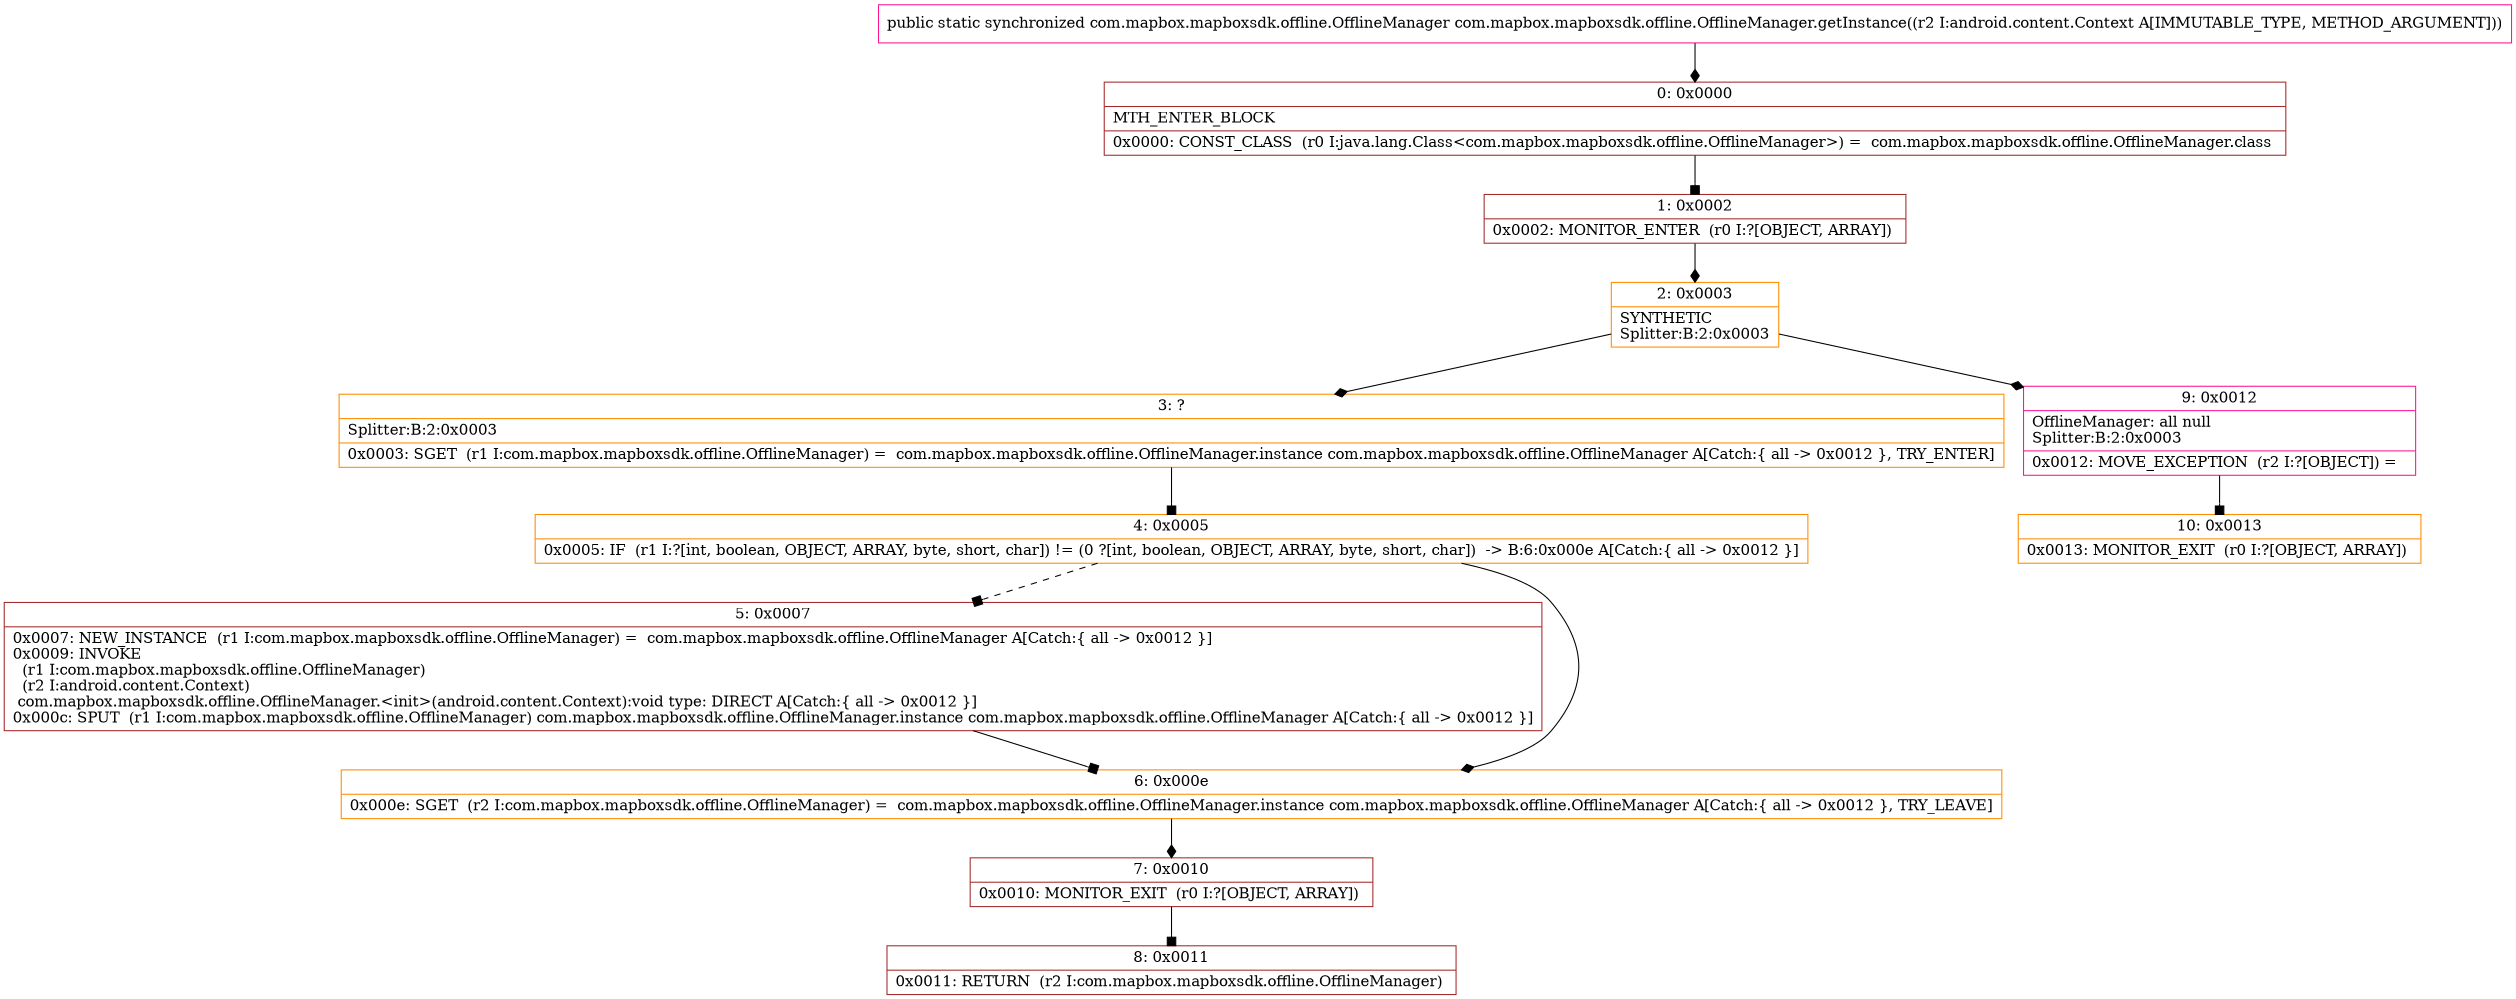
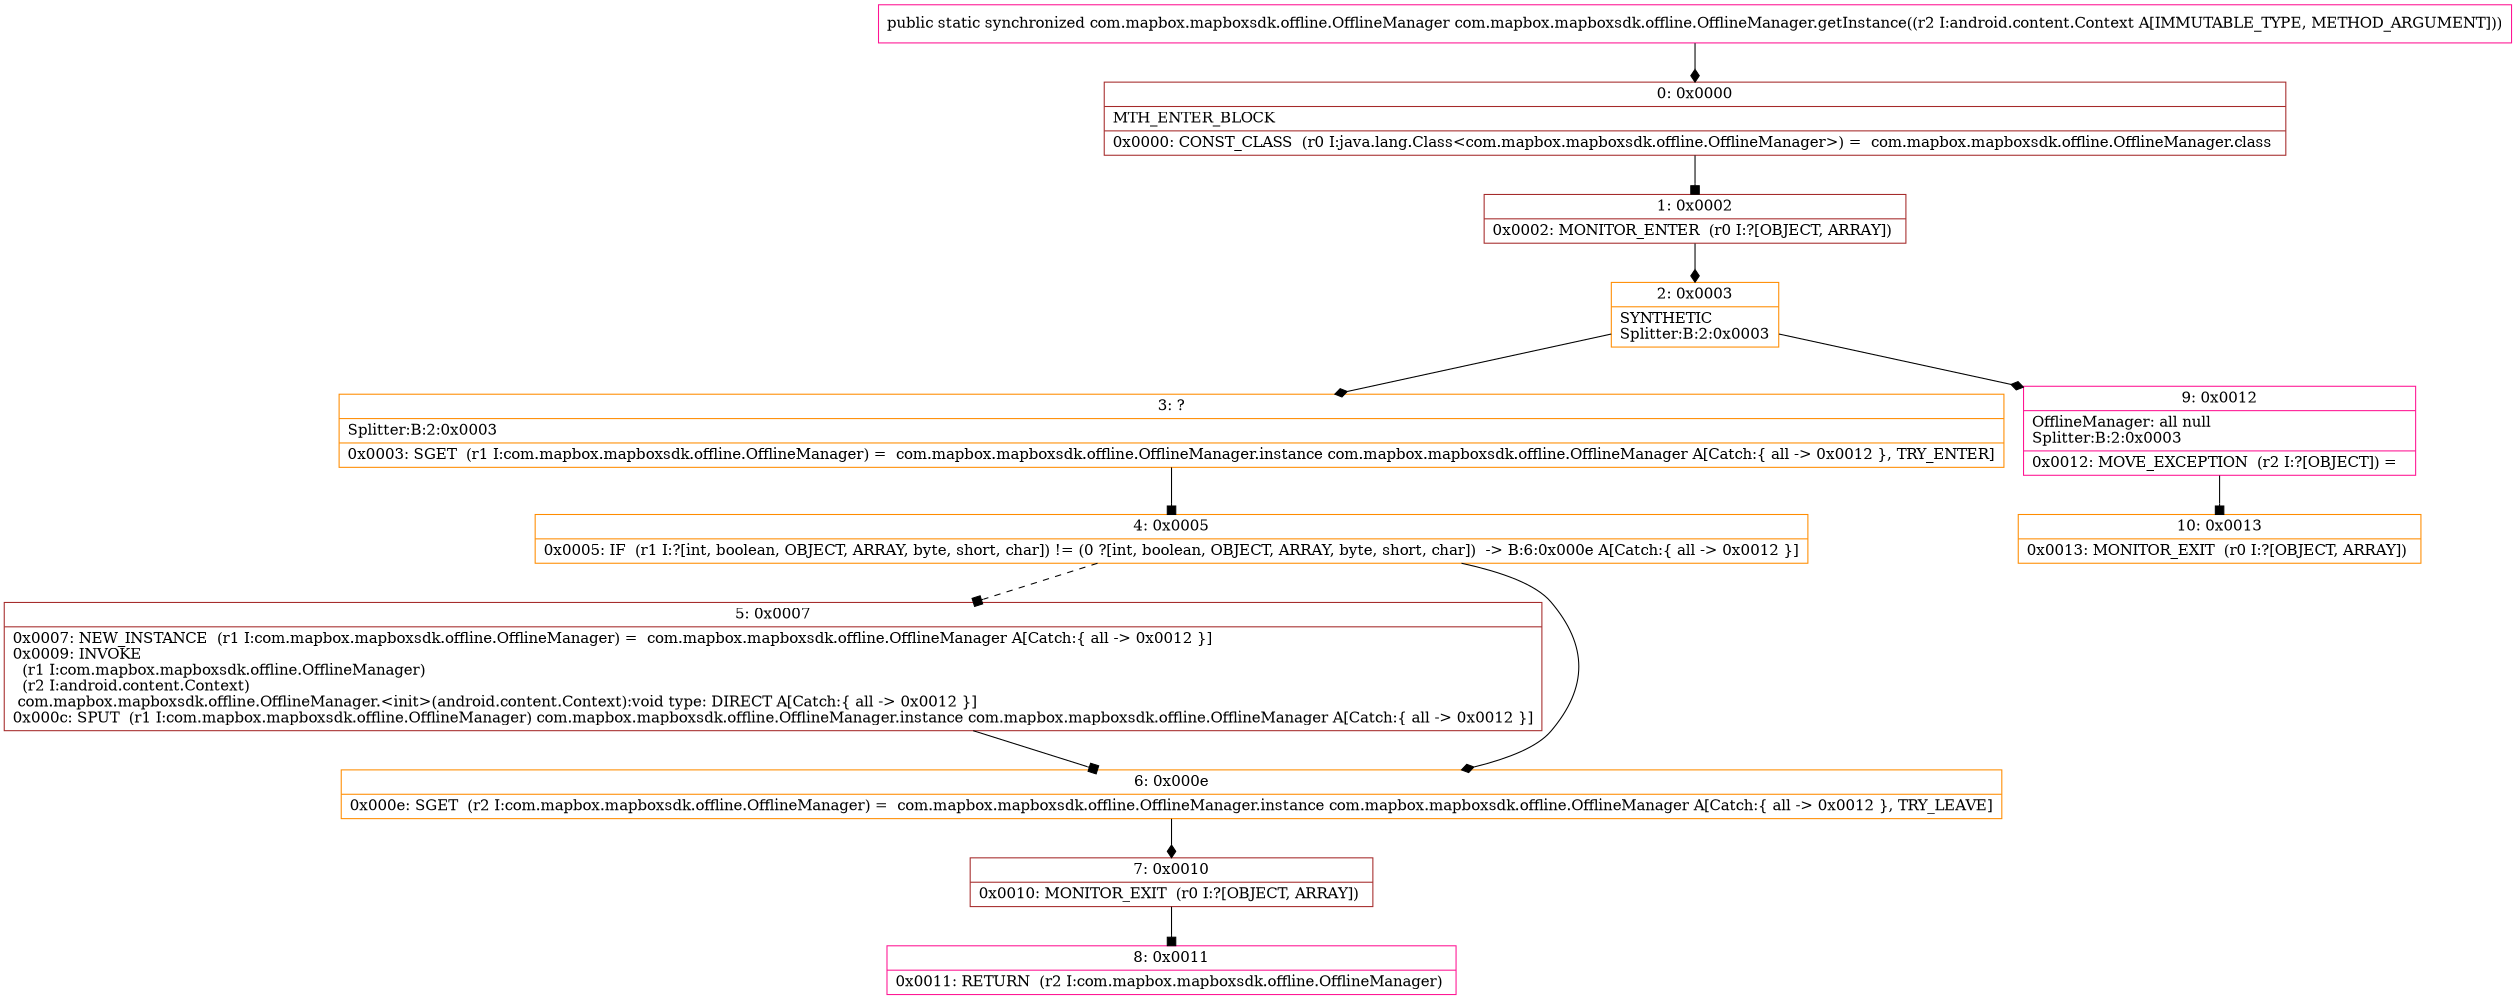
node "8: 0x0011": color brown -> deeppink
